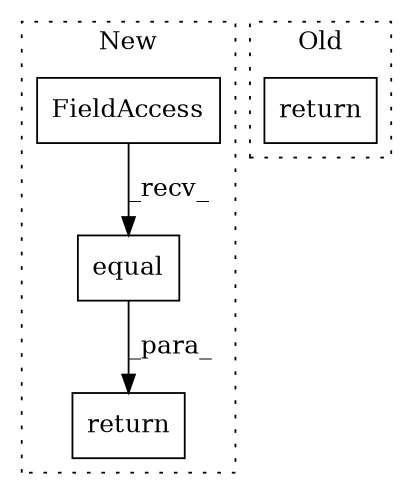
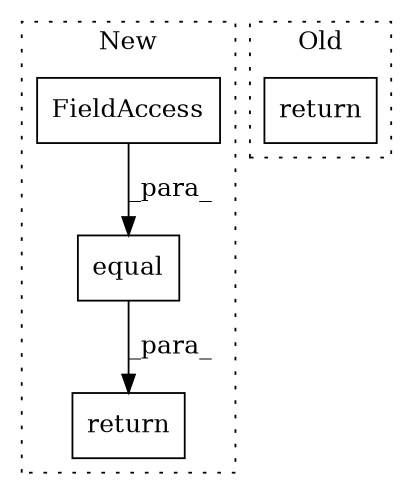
edge "FieldAccess" -> "equal": label "_recv_" -> "_para_"
